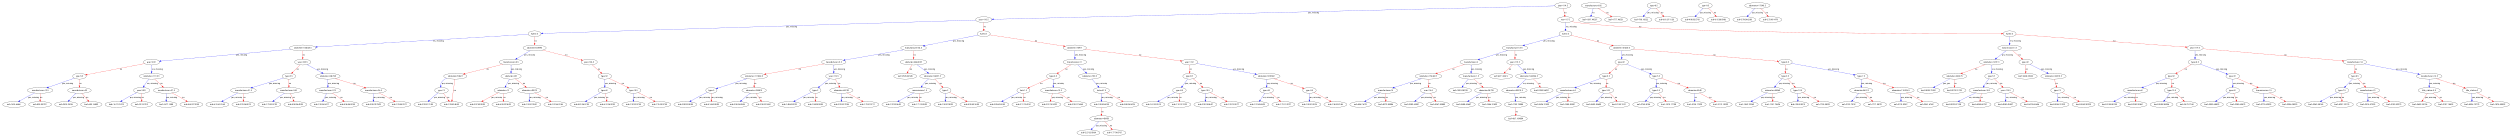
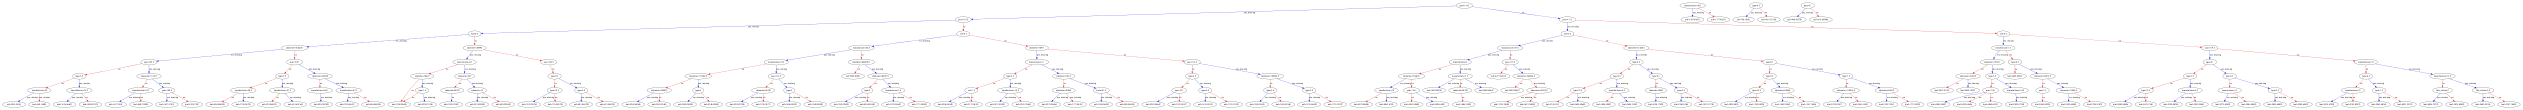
edge "year<114.5" -> "year<117.5": color #ff0000 -> #0000ff
edge "manufacturer<28.5" -> "leaf=1397.49207": label "no" -> "yes, missing"
edge "odometer<563534.5" -> "odometer<89310.5": color #0000ff -> #ff0000
edge "odometer<233375" -> "leaf=3893.75391": label "yes, yes" -> "yes, missing"
edge "odometer<23519.5" -> "odometer<17340.5": added, label "yes, missing"
edge "manufacturer<33" -> "leaf=605.16803": label "no" -> "yes, missing"
edge "odometer<13" -> "leaf=397.492859": color #ff0000 -> #0000ff
edge "odometer<49375" -> "leaf=1533.70581": label "yes, missing" -> "no"
edge "type<5" -> "leaf=4146.30859": label "yes, missing" -> "no"
edge "manufacturer<13.5" -> "leaf=2917.42432": color #ff0000 -> #0000ff
edge "odometer<94739" -> "leaf=2688.63647": now "manufacturer<1.5" -> "leaf=2688.63647"
edge "odometer<89310.5" -> "leaf=1753.74084": color #0000ff -> #ff0000
edge "odometer<4040" -> "leaf=4134.17529": label "no" -> "yes, missing"
edge "manufacturer<18.5" -> "leaf=4494.60791": now "year<118.5" -> "leaf=4494.60791"
edge "title_status<2.5" -> "leaf=3659.35156": color #ff0000 -> #0000ff
node "leaf=1234.42371": removed
node "leaf=1076.63196": removed
node "leaf=3112.14233": removed
node "leaf=2836.31323": removed
edge "leaf=1004.56024" -> "odometer<42459": now "odometer<799.5" -> "odometer<42459"
edge "leaf=1753.74084" -> "leaf=867.104004": now "odometer<89310.5" -> "leaf=867.104004"
edge "odometer<42459" -> "leaf=1777.48767": label "no" -> "yes, missing"
